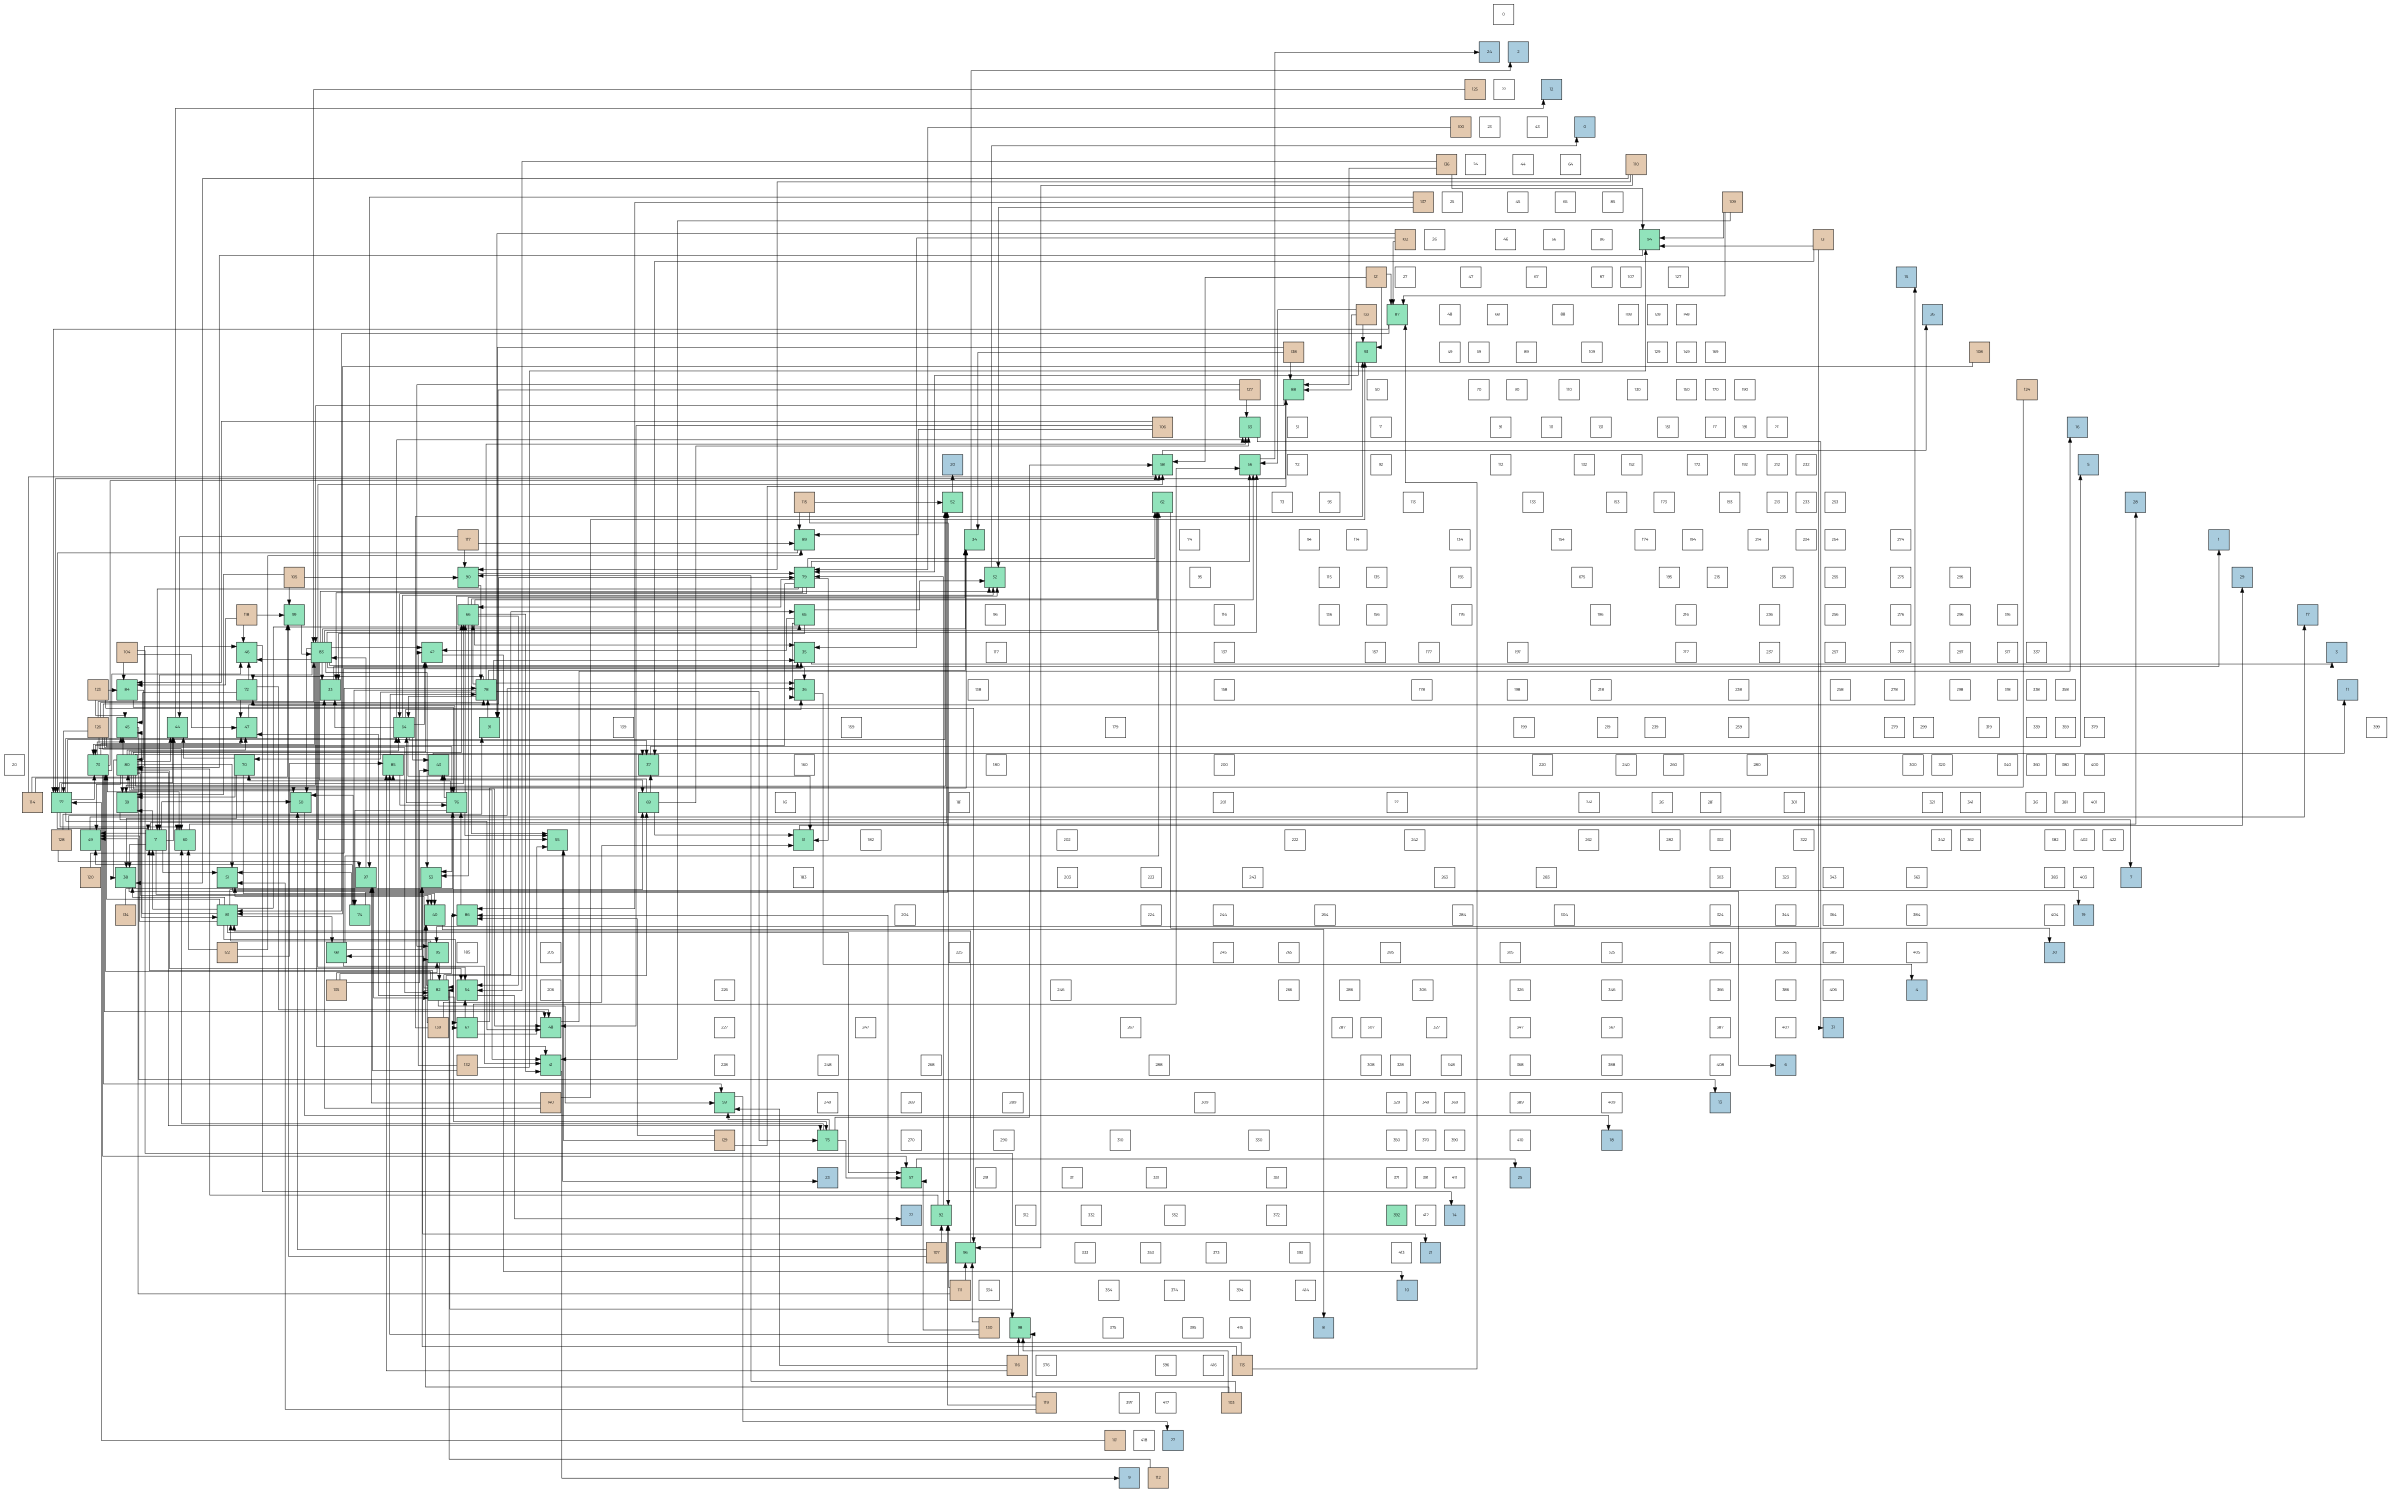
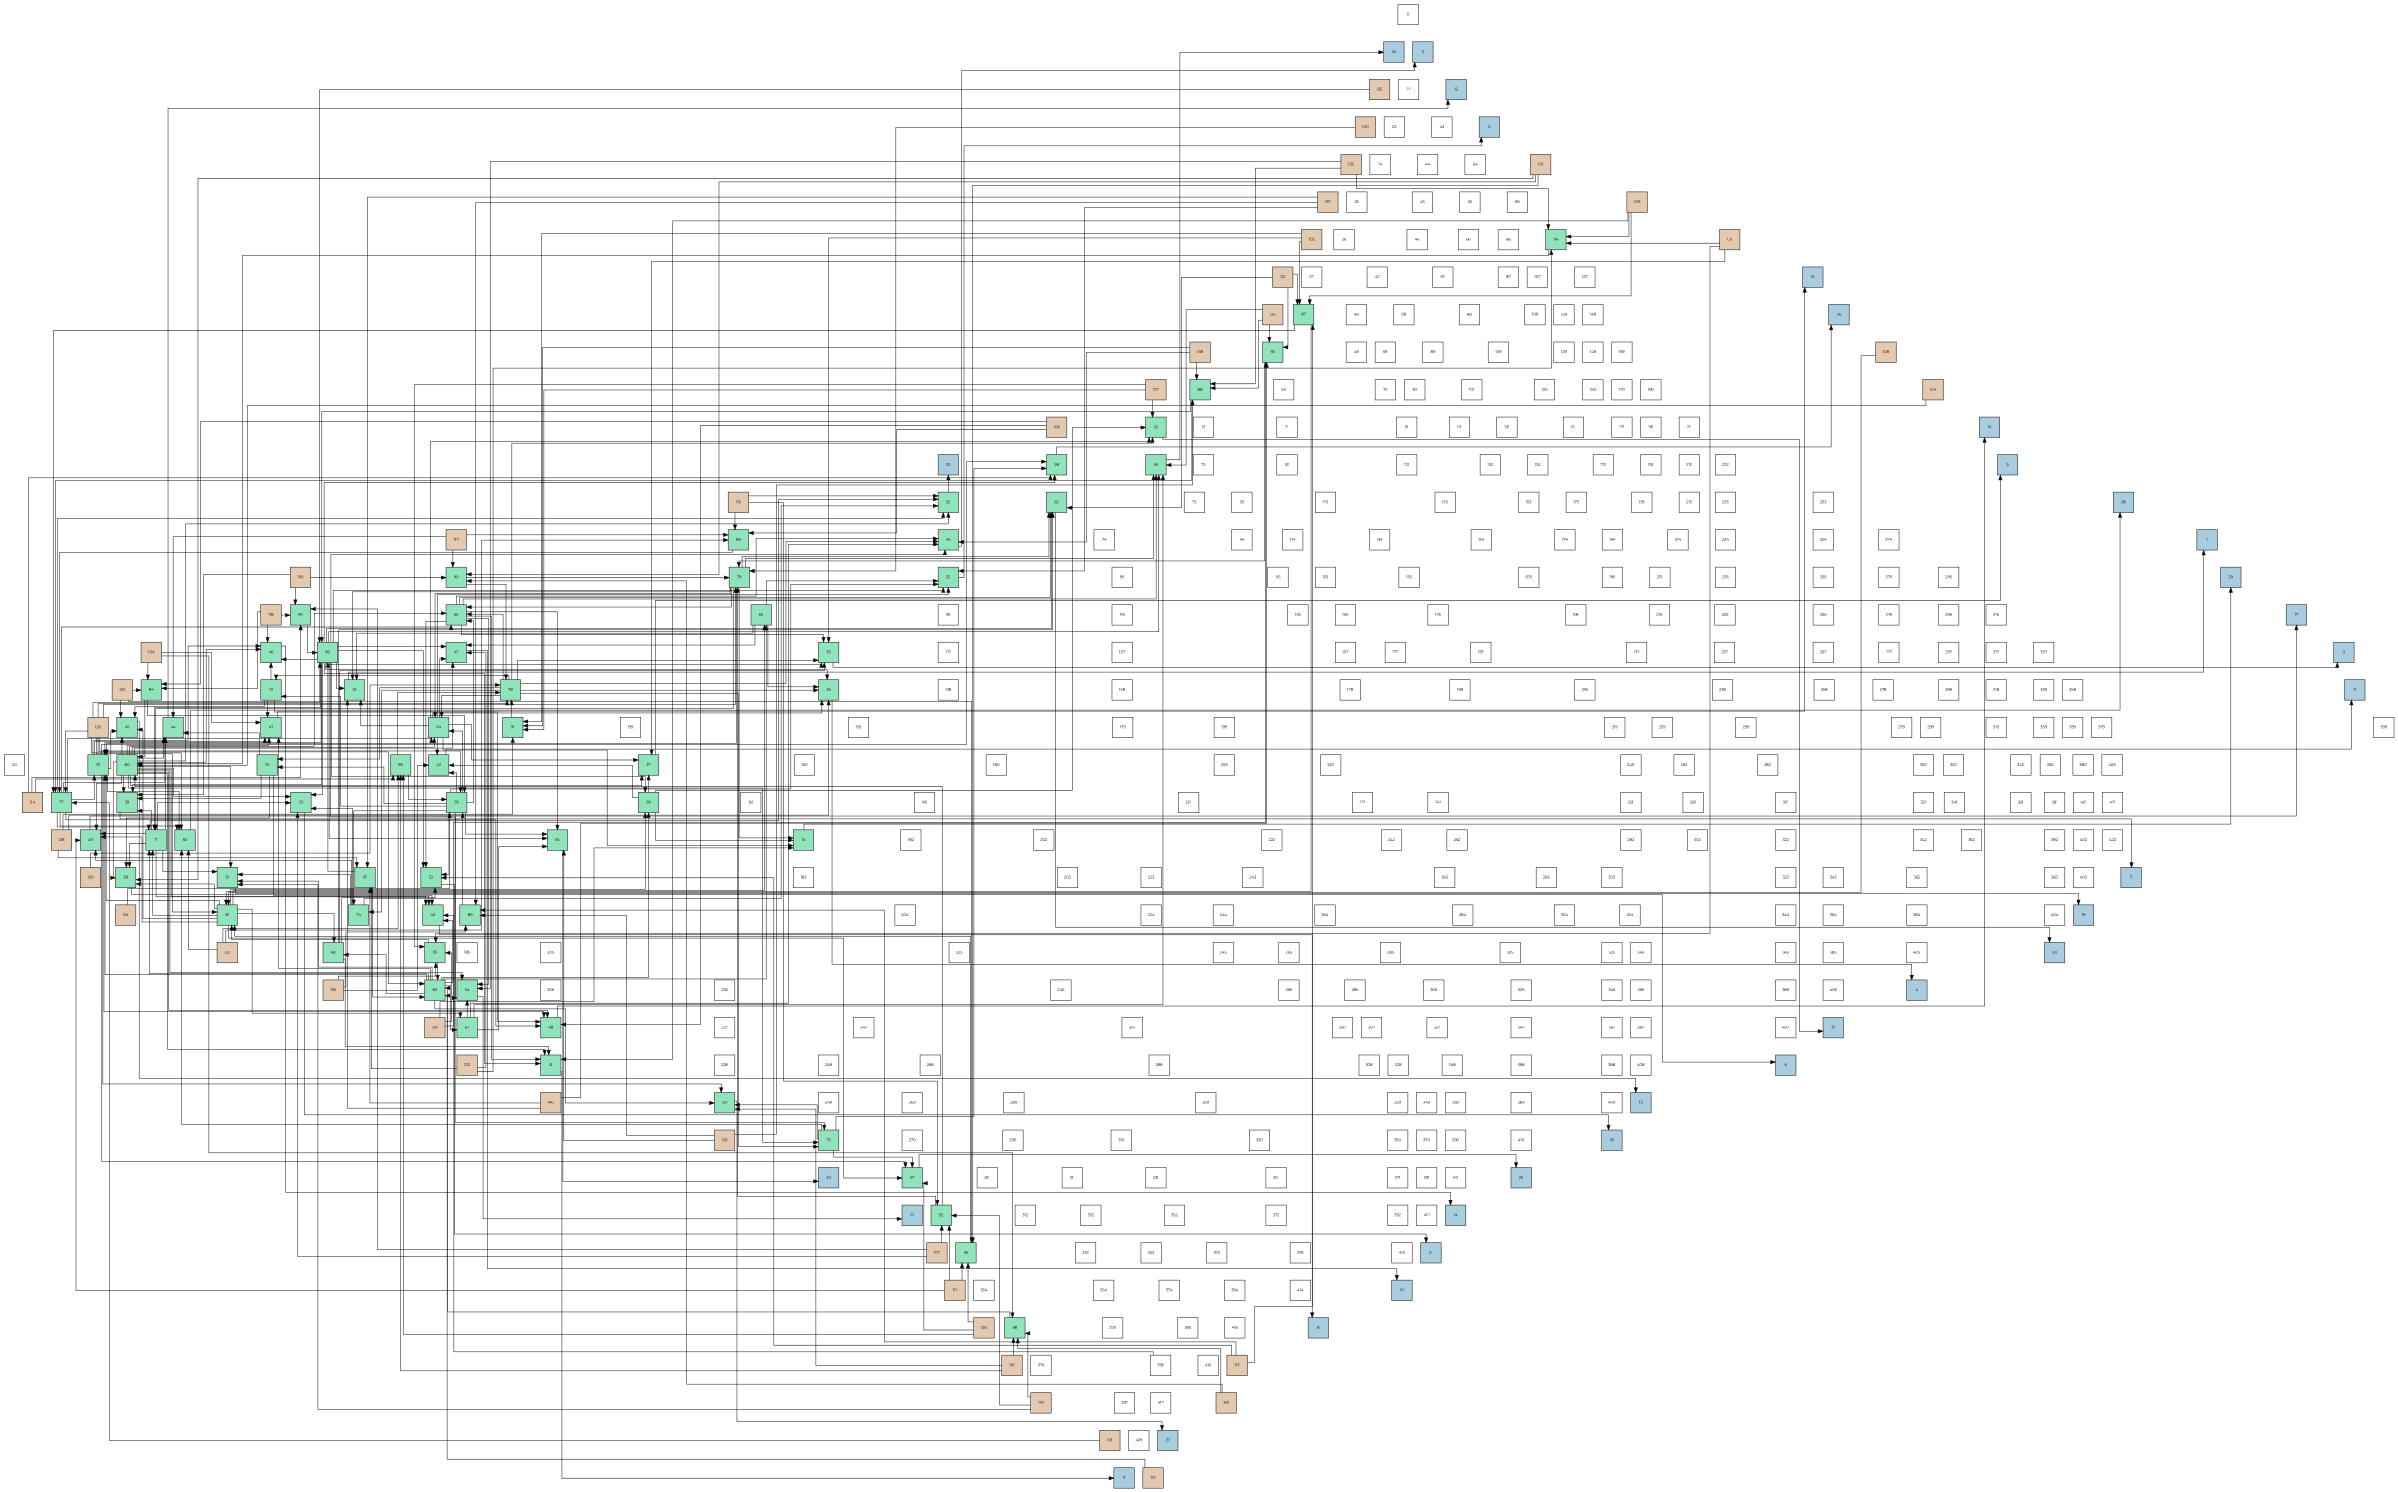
edge "121" -> "58": now "121" -> "62"
node "421": added
node "392": fillcolor #91e3bb -> #ffffff
edge "103" -> "40": now "396" -> "40"
